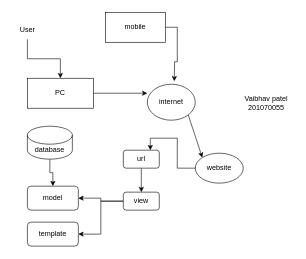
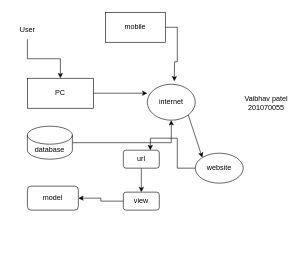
edge "database" -> "model": now "database" -> "internet"
node "template": removed
edge "view" -> "template": removed
